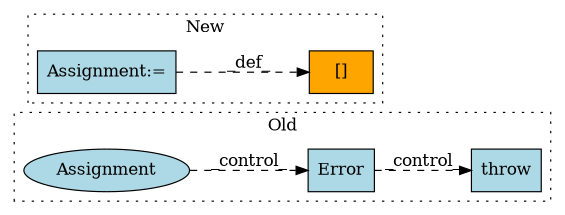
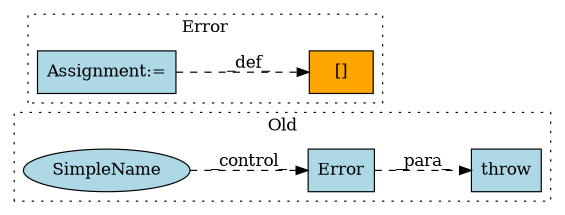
cluster "New": label "New" -> "Error"
edge "Error" -> "throw": label "_control_" -> "_para_"
node "Assignment": label "Assignment" -> "SimpleName"
